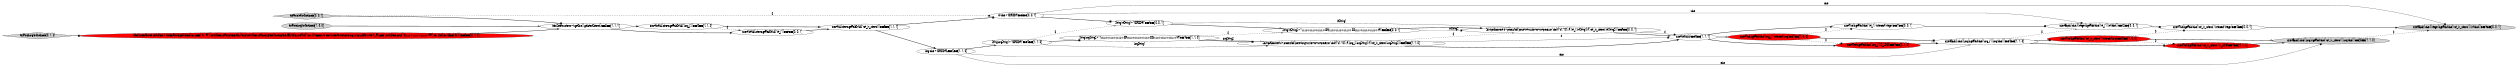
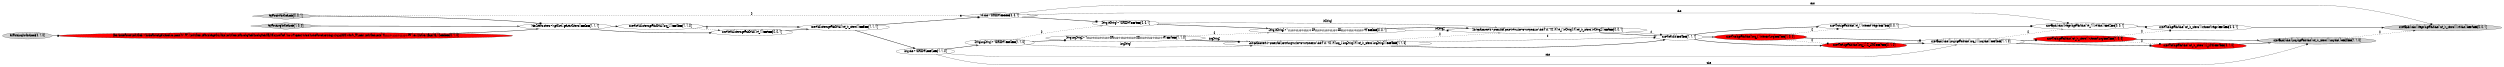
node "int value = 1089883491@@@6@@@['0', '0', '1']": shape ellipse -> diamond
node "testParseLongNonRootLocale['1', '0', '0']": shape ellipse -> diamond
node "testParseLongNonRootLocale['0', '1', '0']": shape diamond -> ellipse
